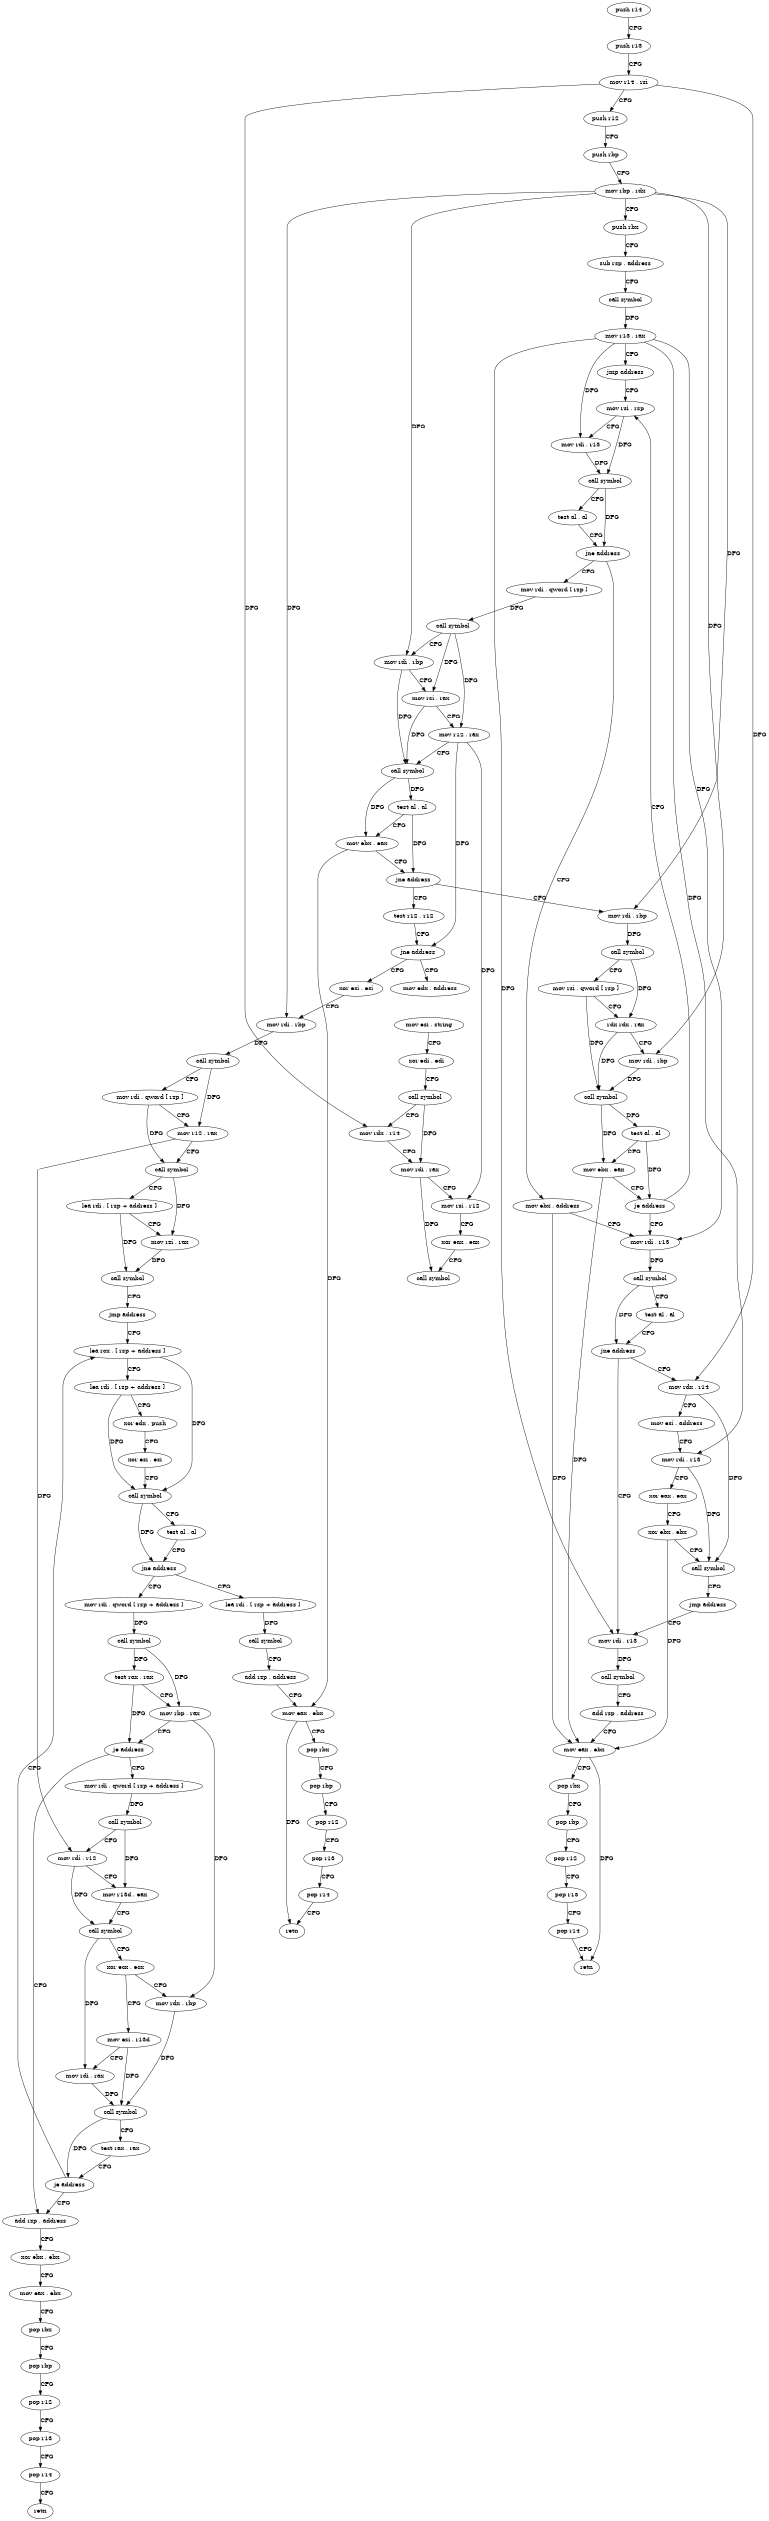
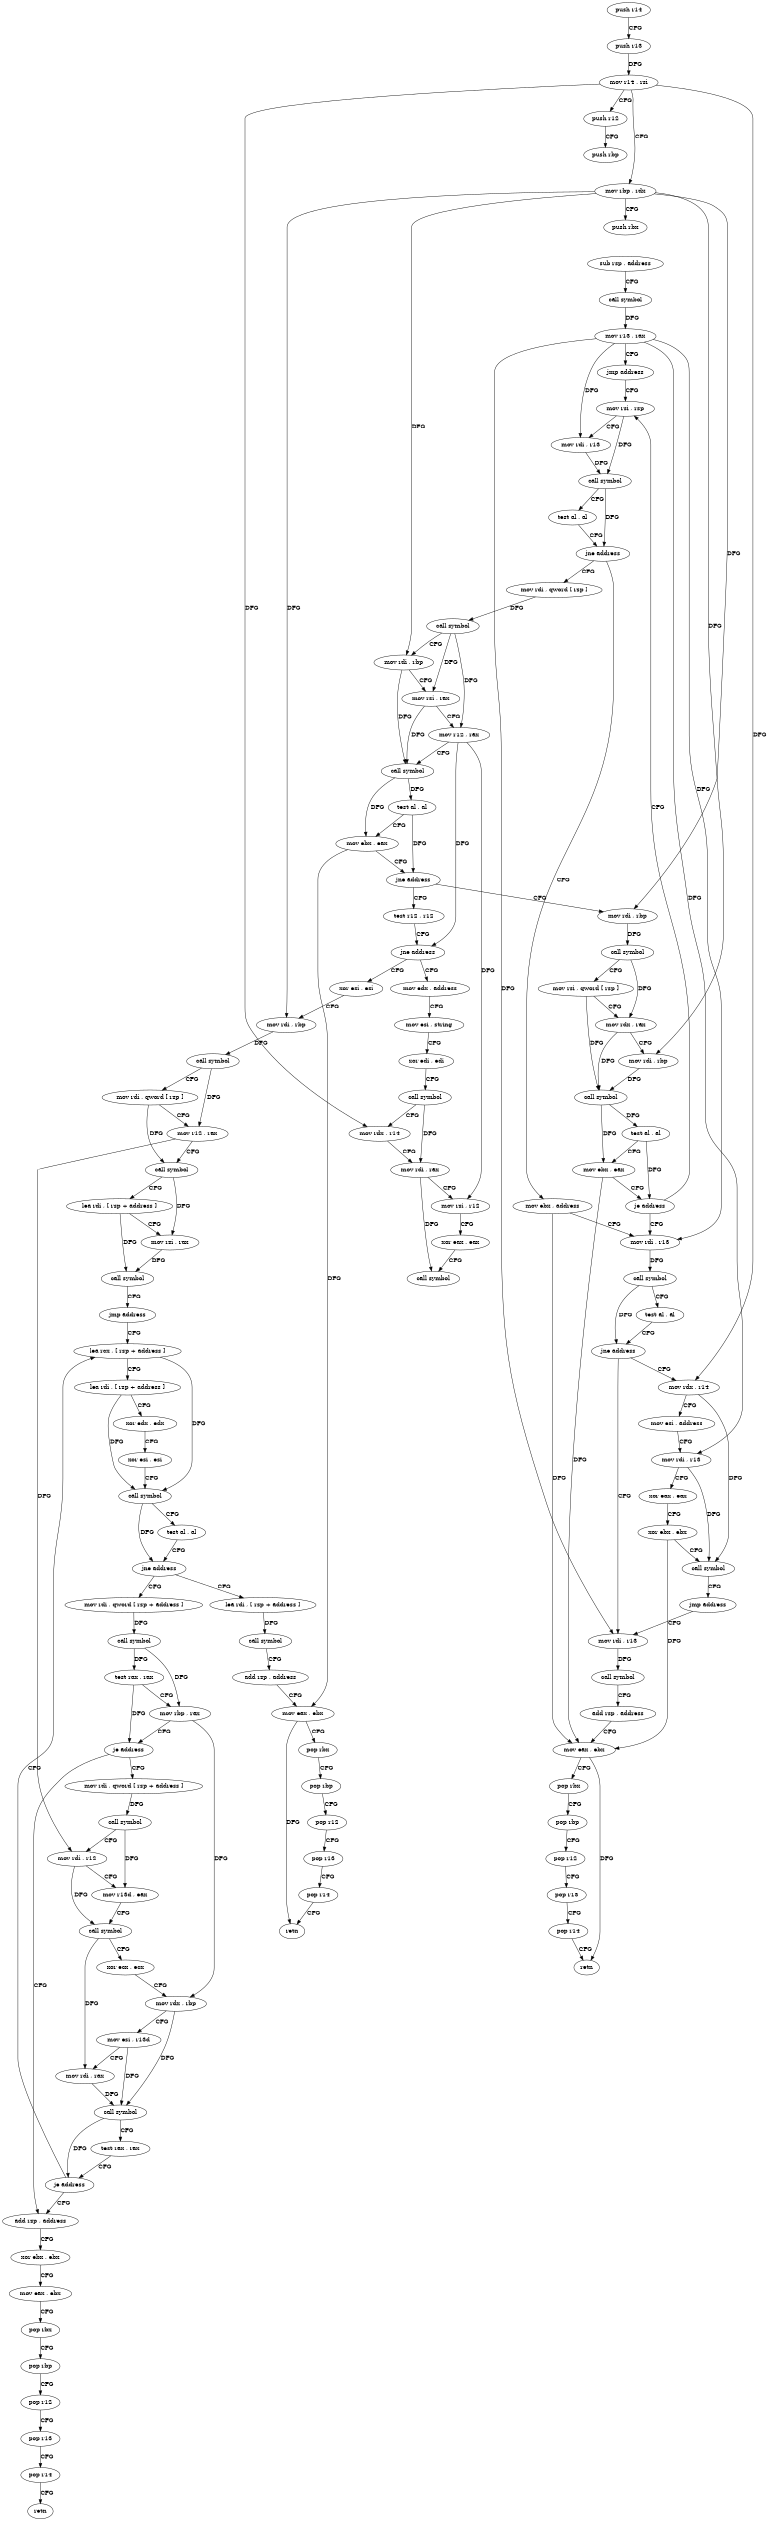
edge "push r13" -> "mov r14 , rsi": label "CFG" -> "DFG"
edge "push rbp" -> "mov rbp , rdx": now "mov r14 , rsi" -> "mov rbp , rdx"
edge "push rbx" -> "sub rsp , address": removed, label "CFG"
edge "mov edx , address" -> "mov esi , string": added, label "CFG"
node "rdx rdx , rax": label "rdx rdx , rax" -> "mov rdx , rax"
node "xor edx , push": label "xor edx , push" -> "xor edx , edx"
edge "xor ecx , ecx" -> "mov esi , r13d": now "mov rdx , rbp" -> "mov esi , r13d"
